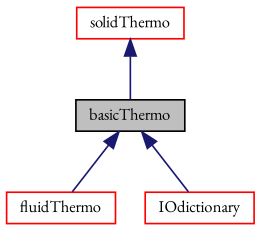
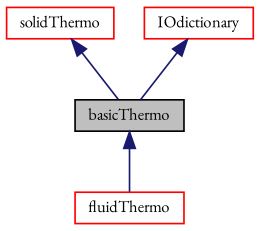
edge "IOdictionary" -> "basicThermo": reversed
